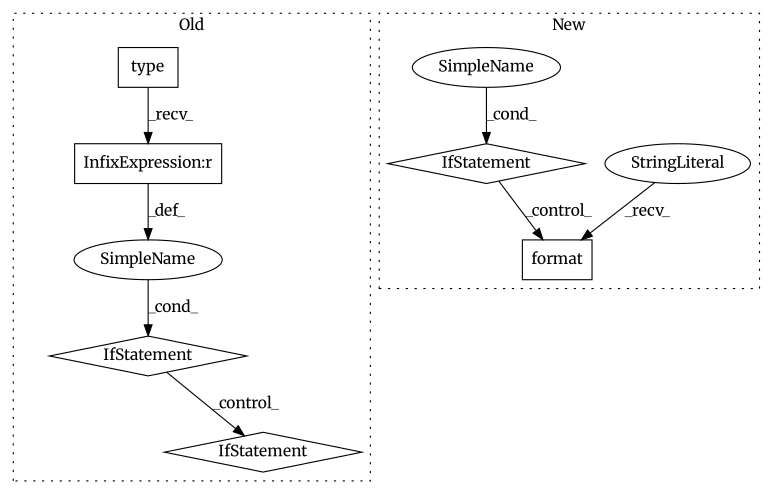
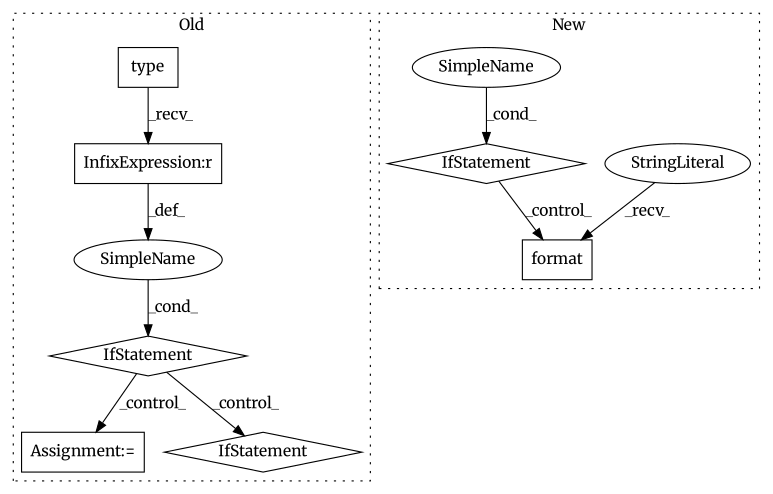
node "Assignment:=": added
